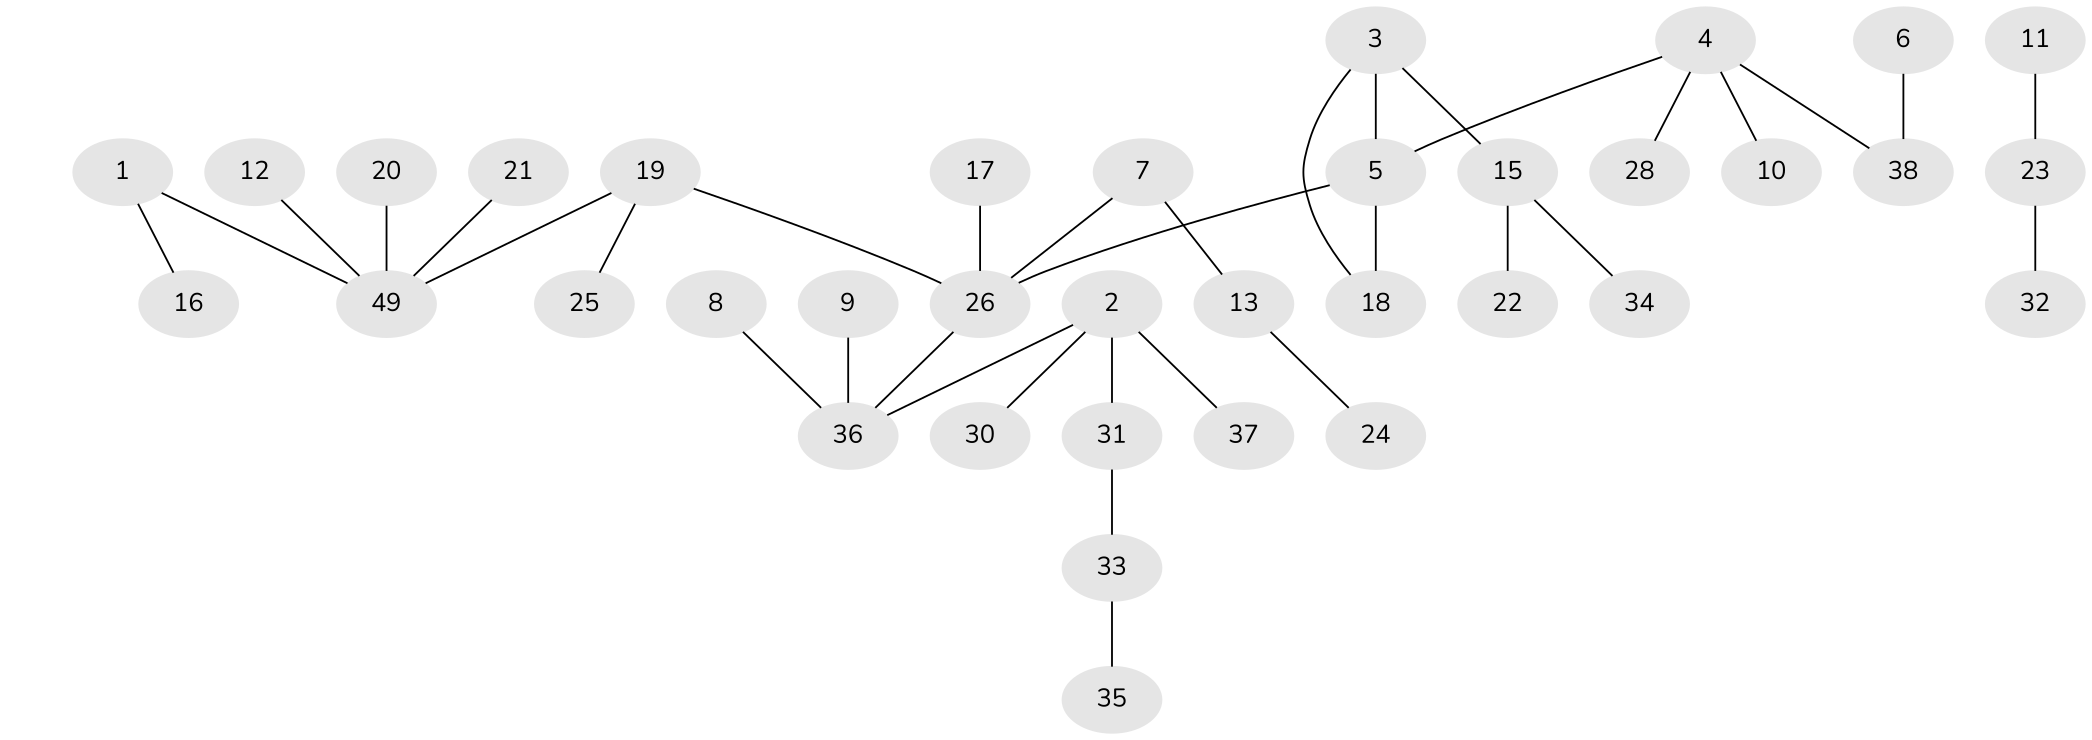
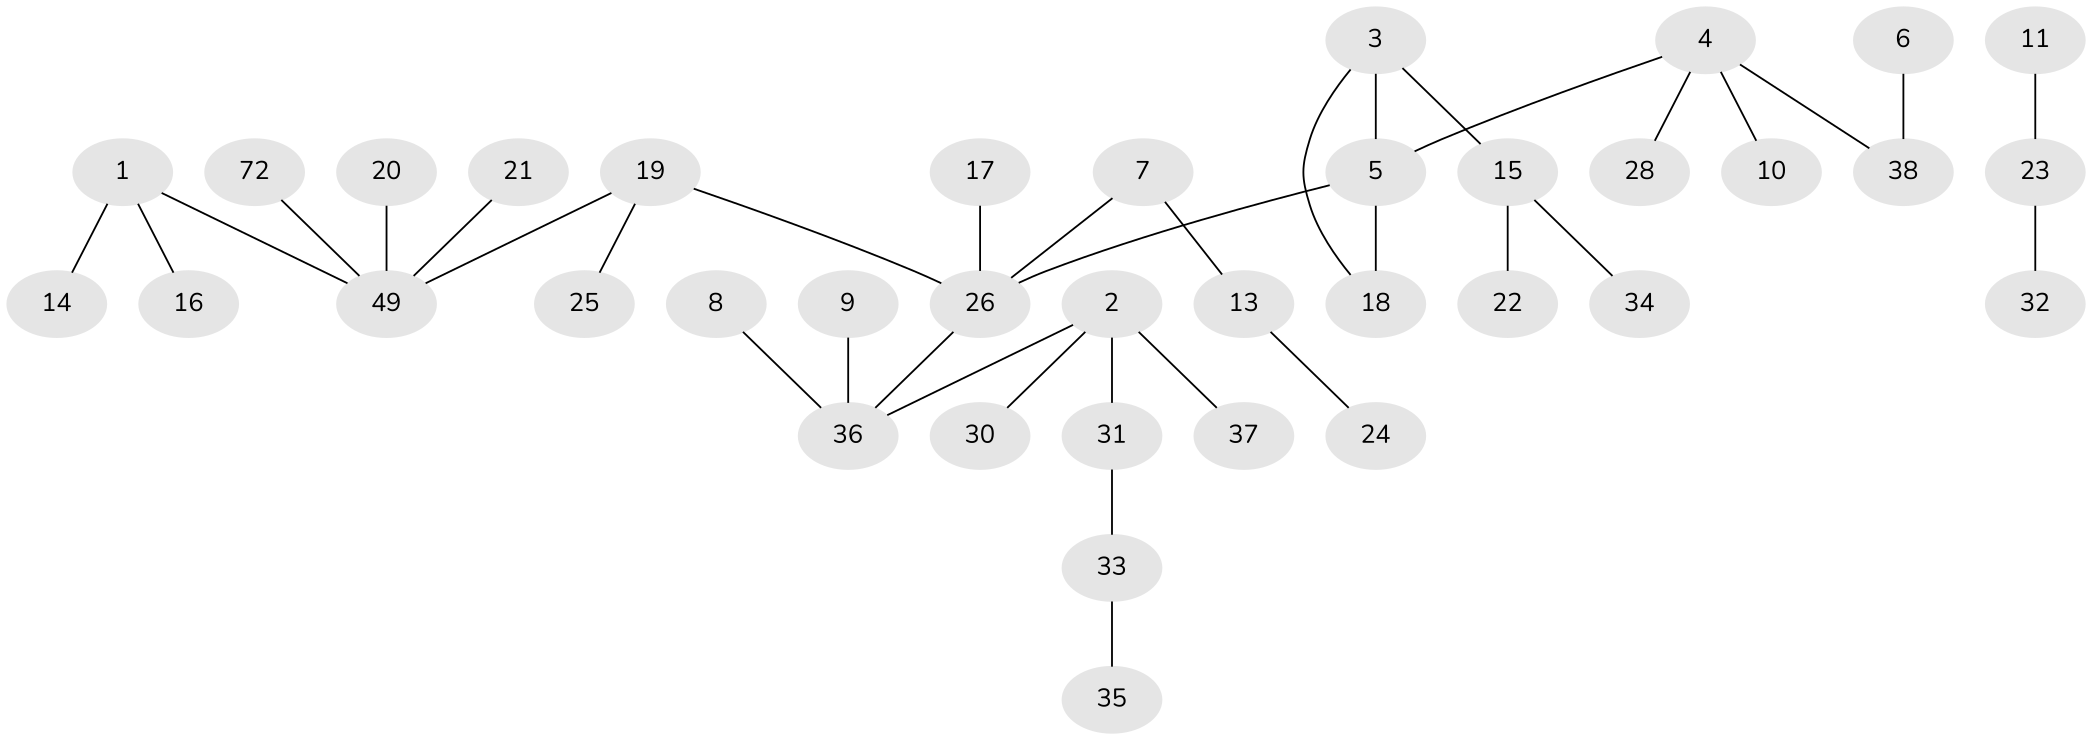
node "12": label "12" -> "72"
node "14": added
